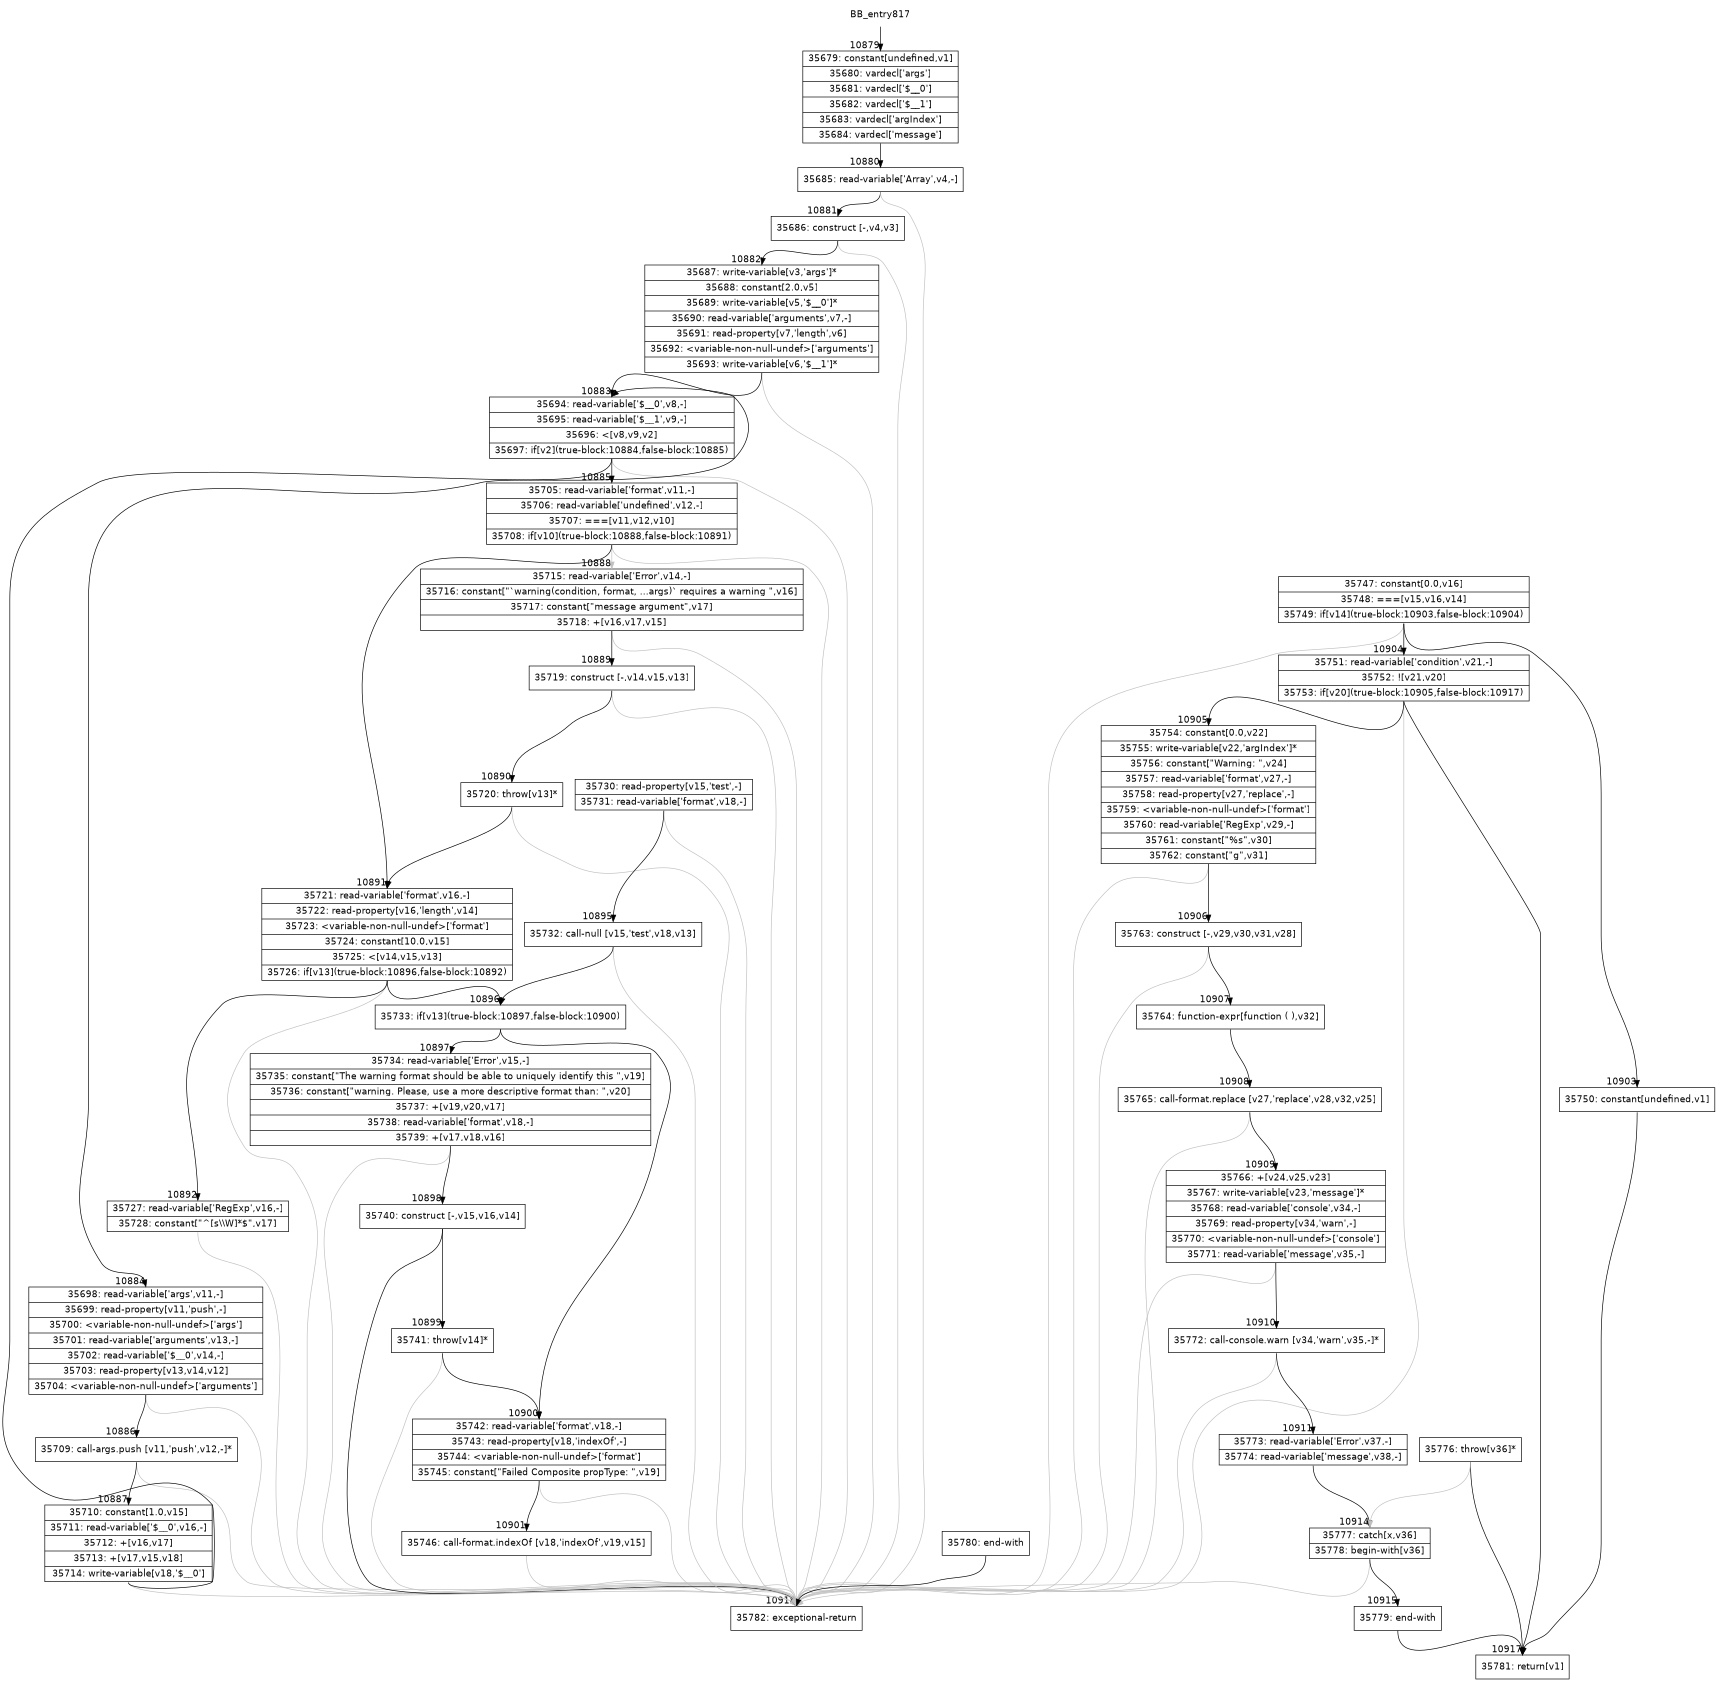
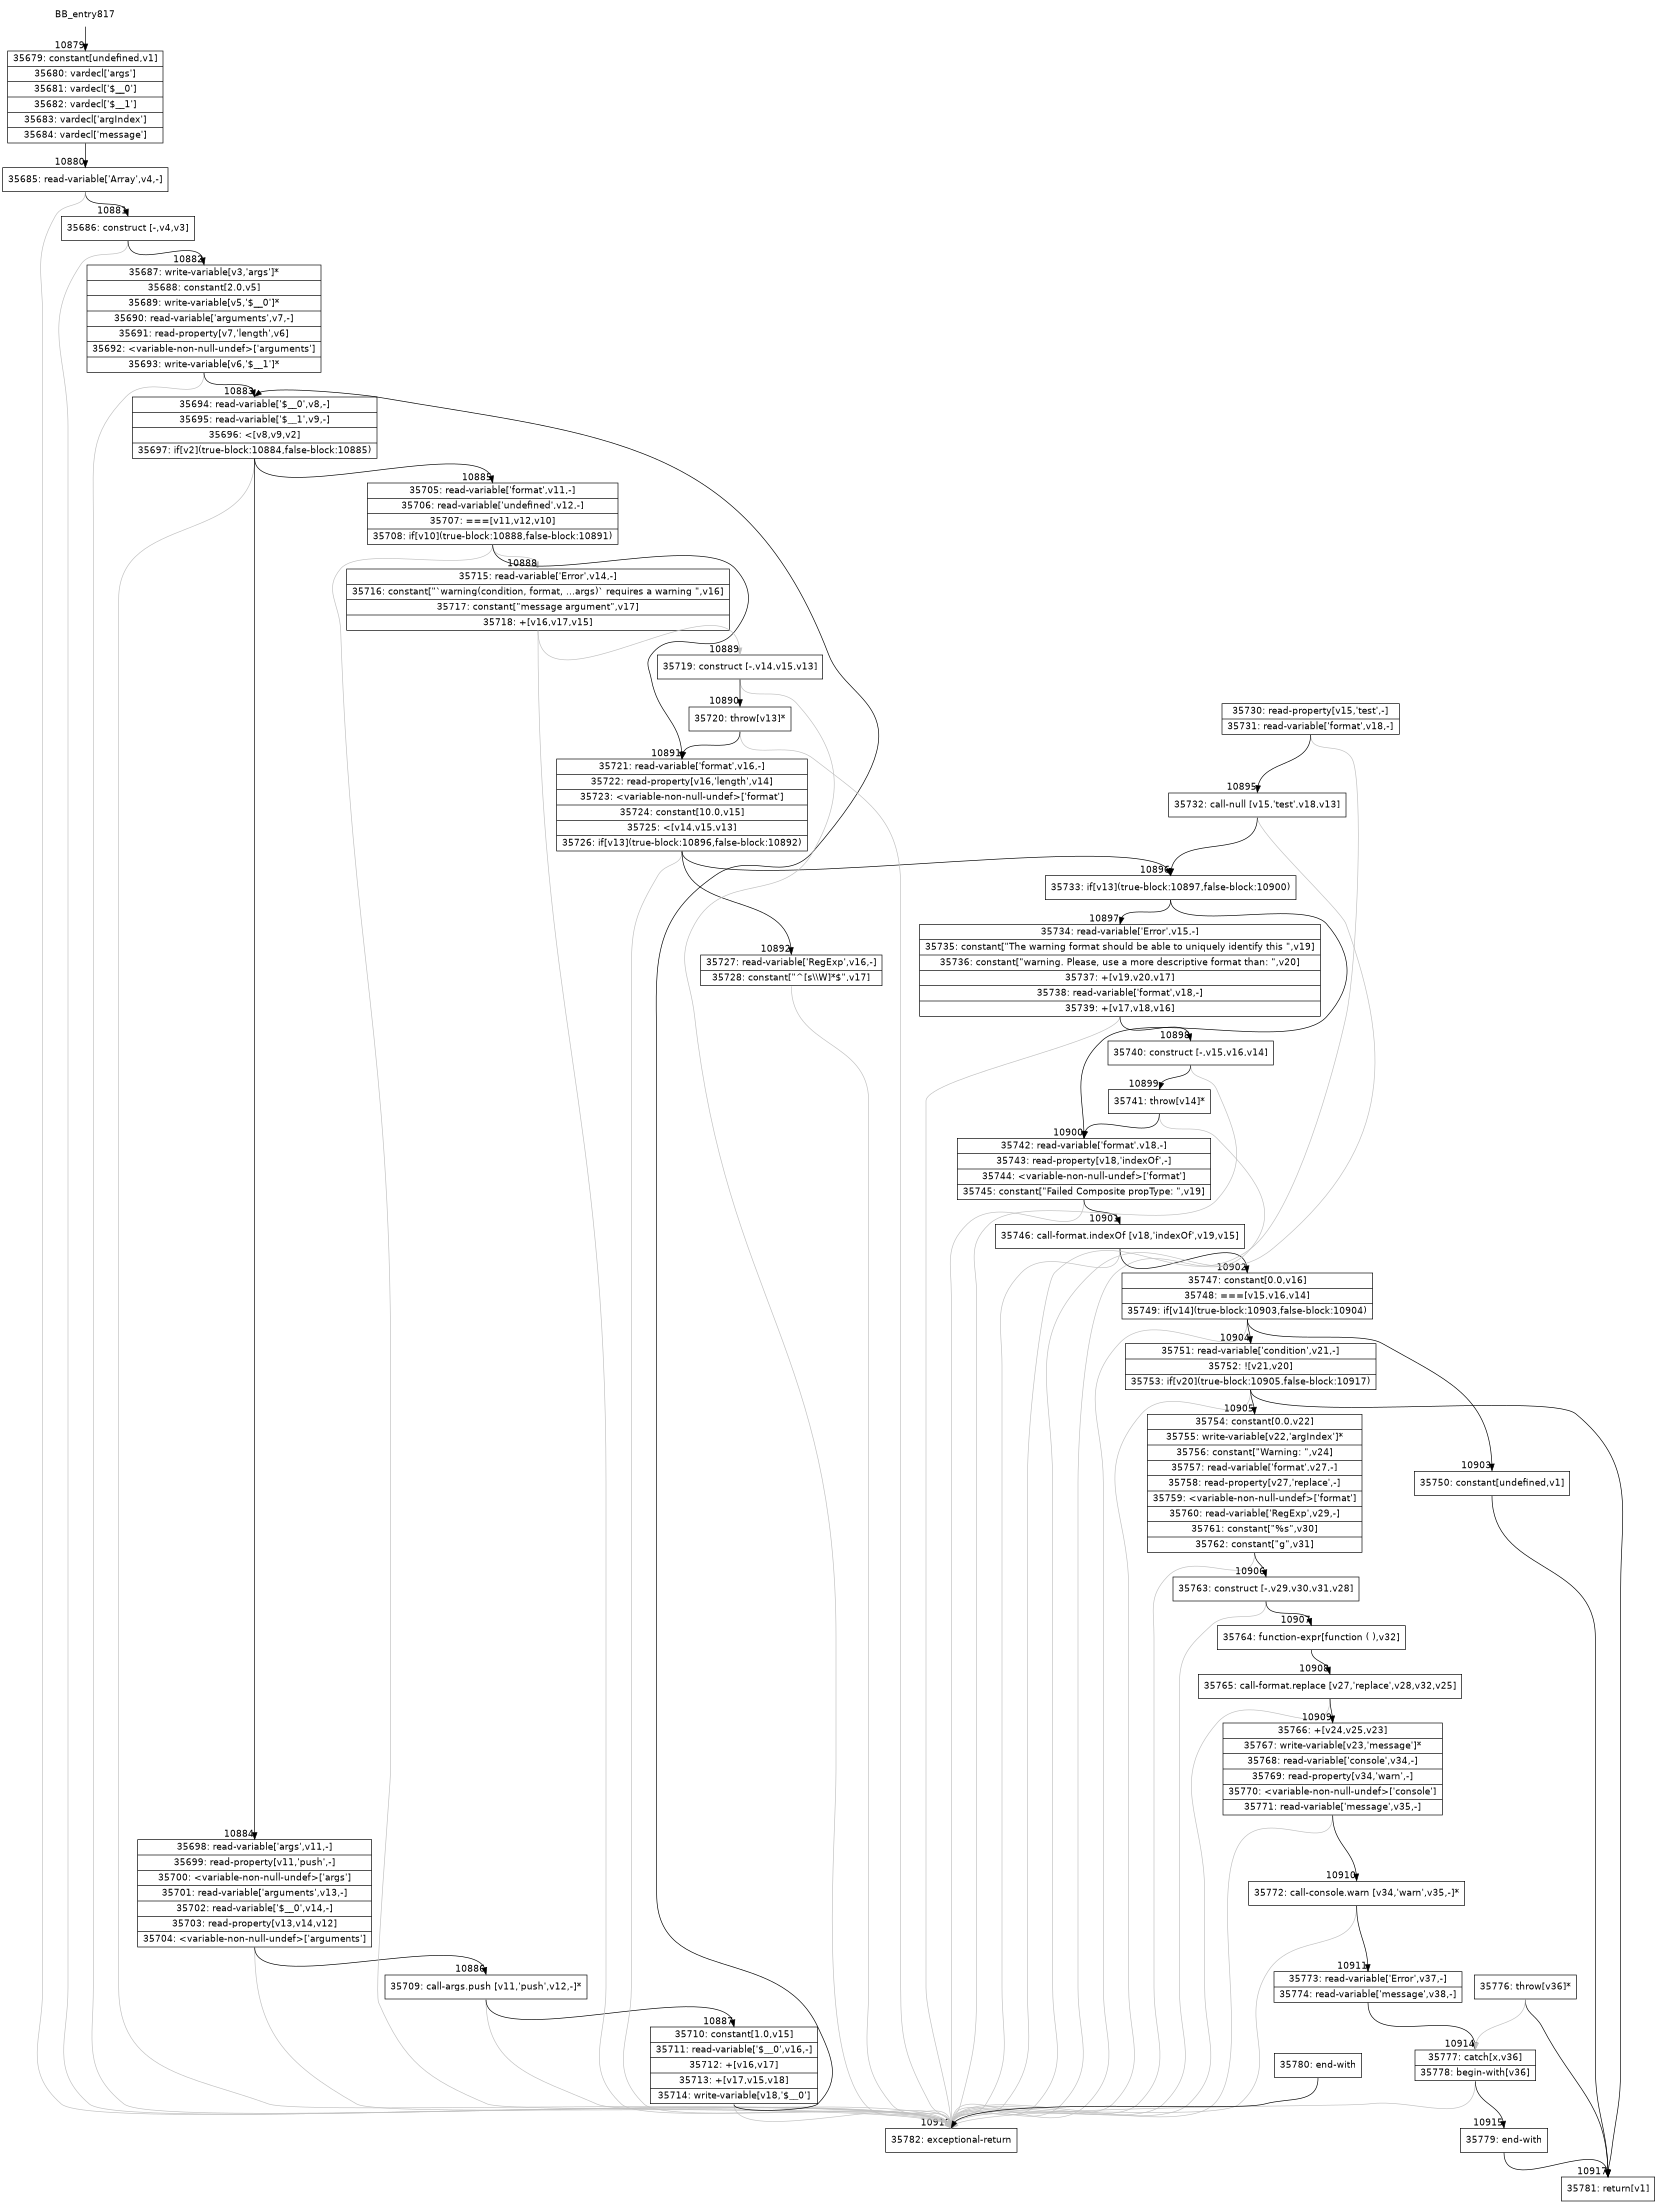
edge "35715: read-variable['Error',v14,-]" -> "35719: construct [-,v14,v15,v13]": color black -> gray
edge "35746: call-format.indexOf [v18,'indexOf',v19,v15]" -> "35747: constant[0.0,v16]": added
edge "35740: construct [-,v15,v16,v14]" -> "35782: exceptional-return": color black -> gray
